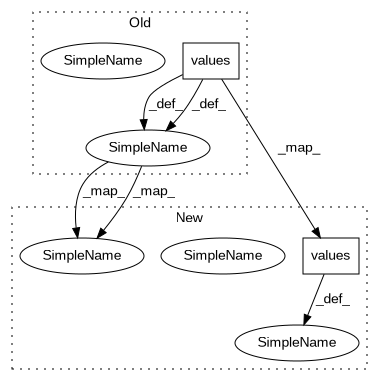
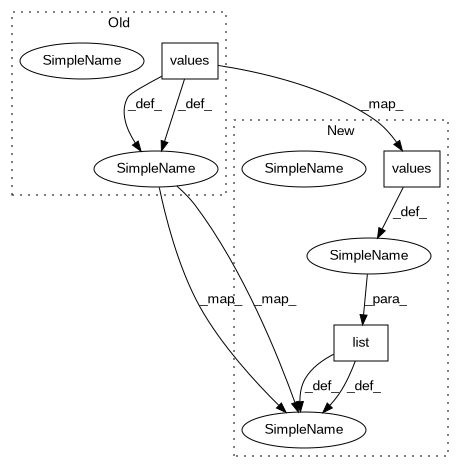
node "list": added
